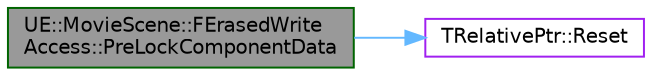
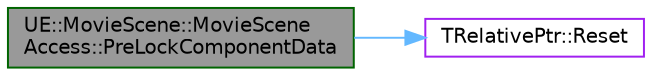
node "UE::MovieScene::FErasedWrite Access::PreLockComponentData": label "UE::MovieScene::FErasedWrite Access::PreLockComponentData" -> "UE::MovieScene::MovieScene Access::PreLockComponentData"
